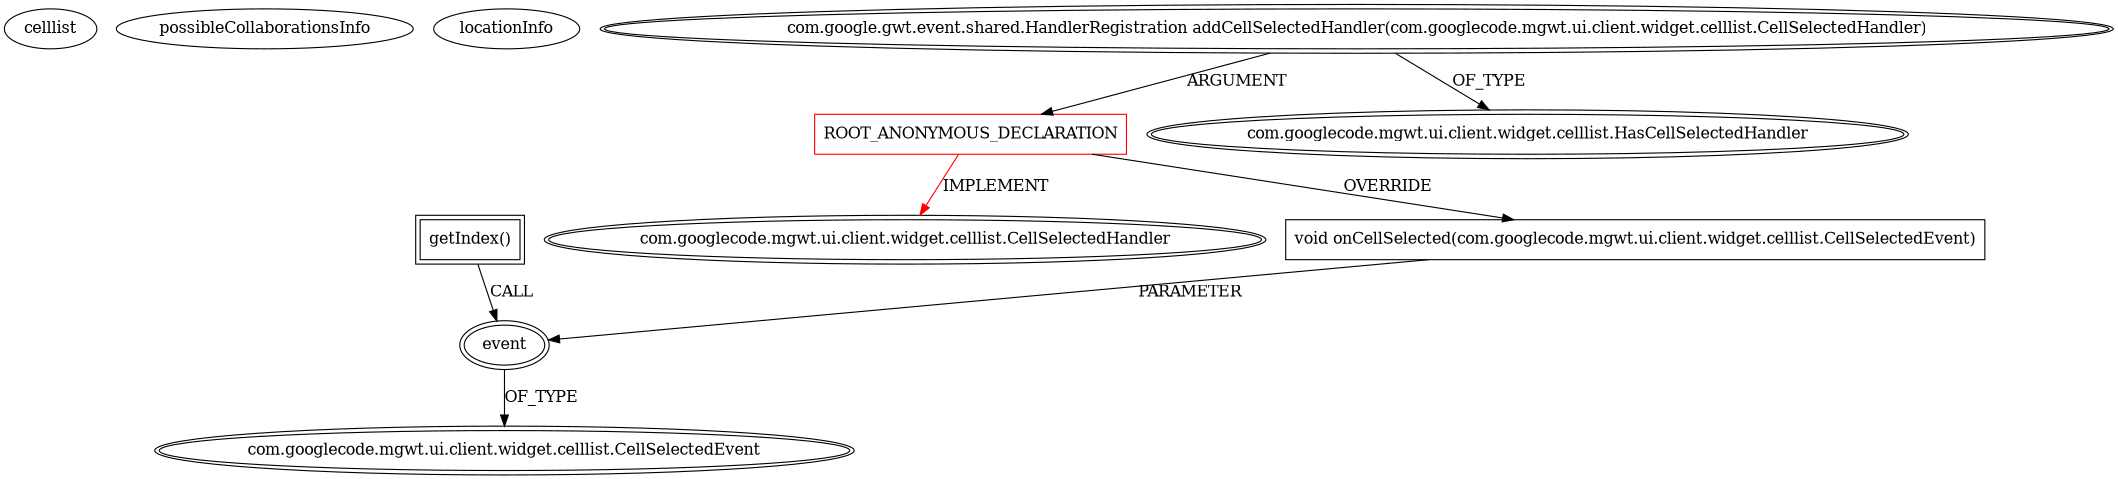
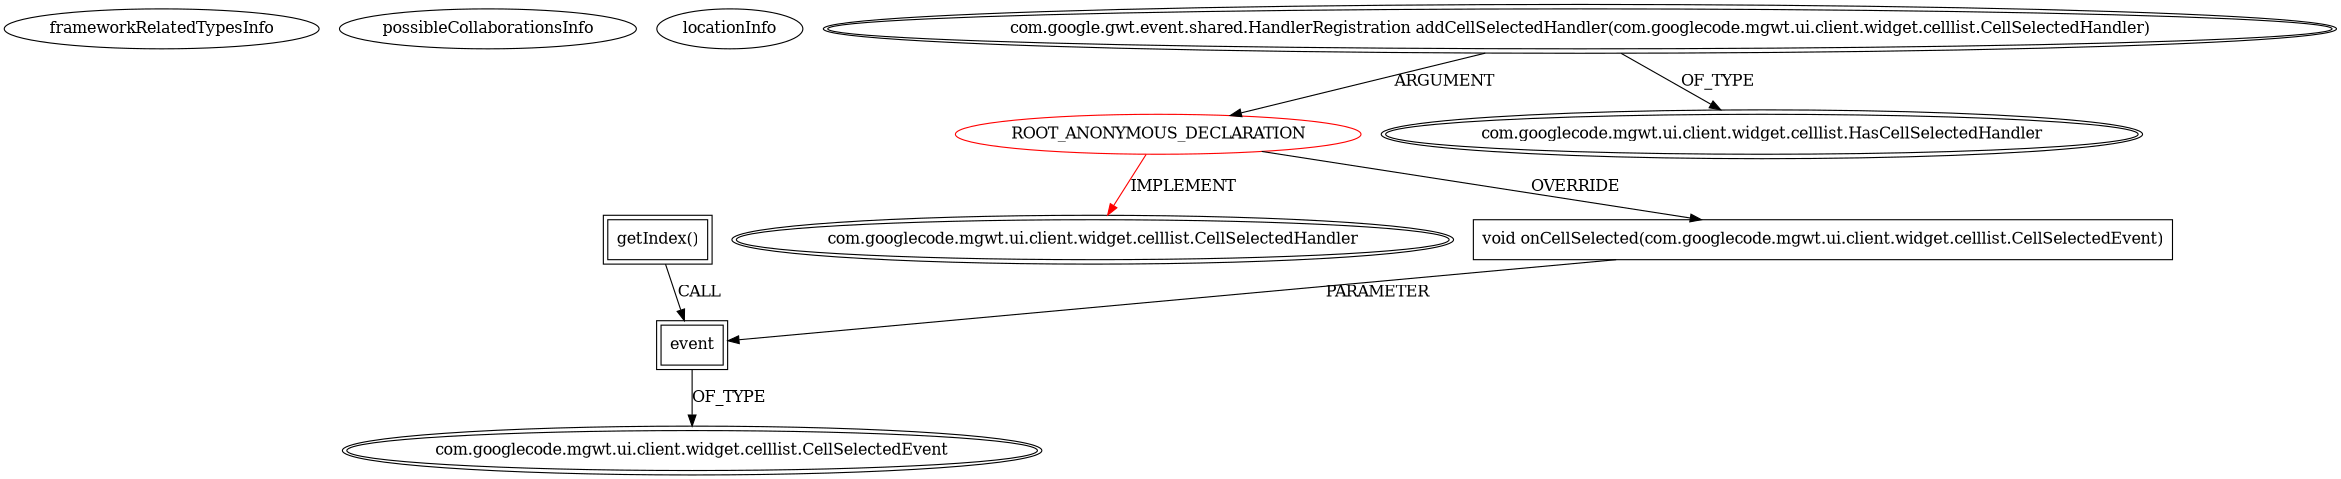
node "celllist": label "celllist" -> "frameworkRelatedTypesInfo"
node "ROOT_ANONYMOUS_DECLARATION": shape box -> ellipse
node "event": shape ellipse -> box
